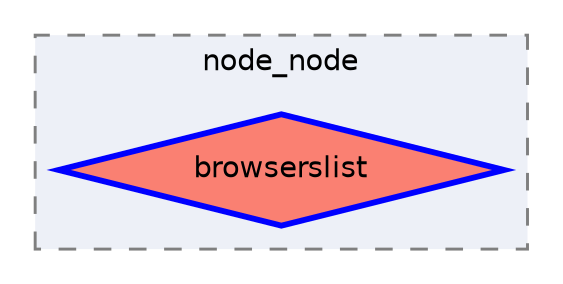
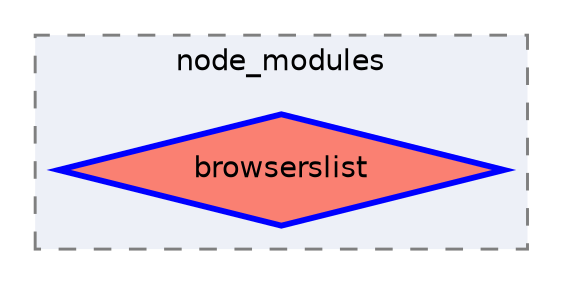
cluster "node_node": label "node_node" -> "node_modules"
